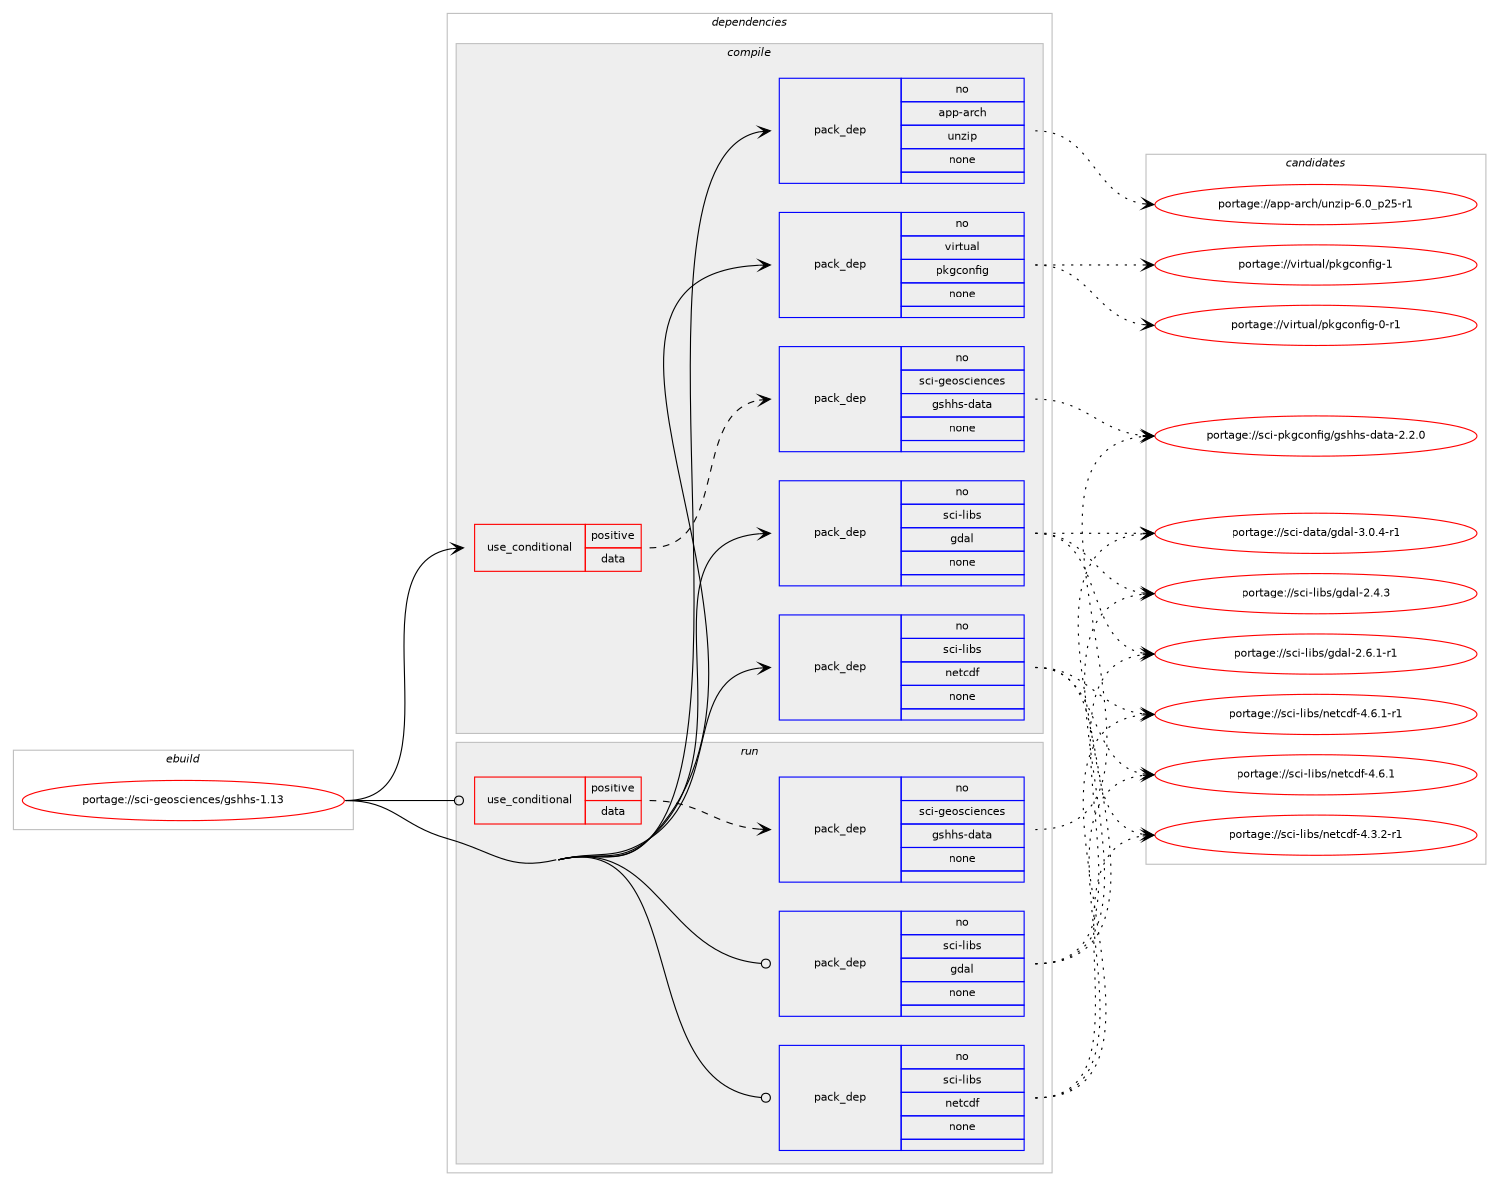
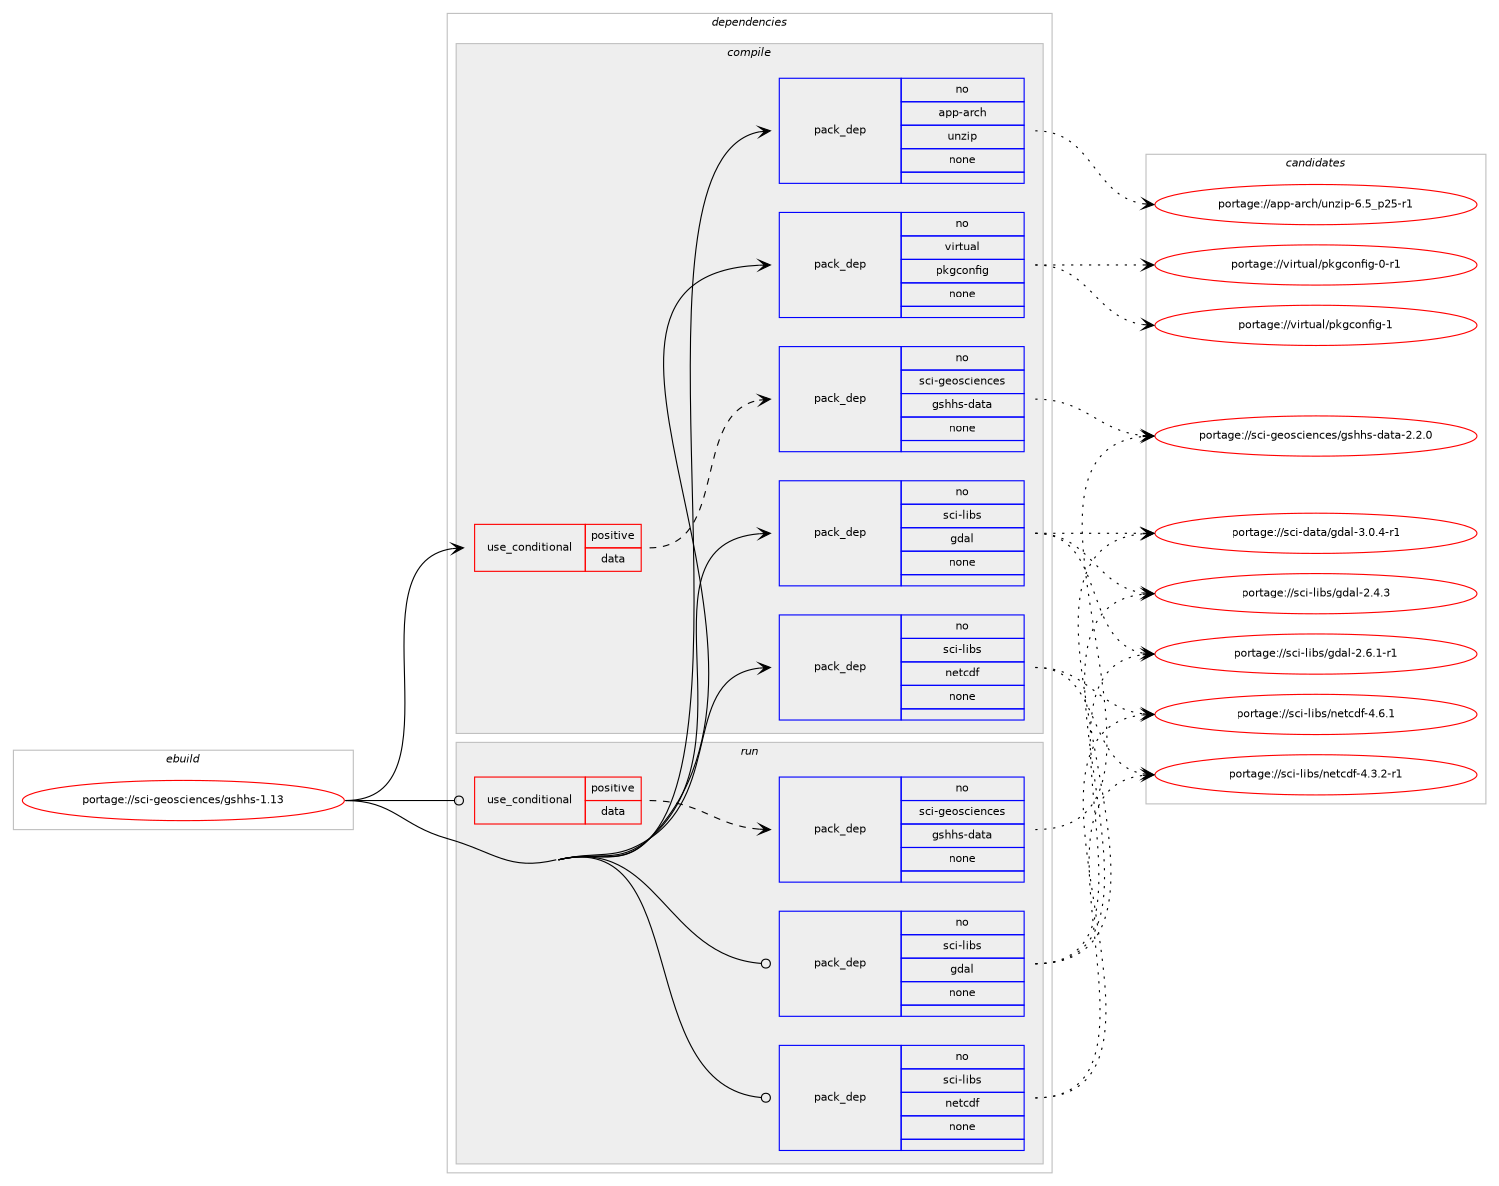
node "portage://app-arch/unzip-6.0_p25-r1": label "portage://app-arch/unzip-6.0_p25-r1" -> "portage://app-arch/unzip-6.5_p25-r1"
node "portage://sci-pkgconfig/gshhs-data-2.2.0": label "portage://sci-pkgconfig/gshhs-data-2.2.0" -> "portage://sci-geosciences/gshhs-data-2.2.0"
node "portage://sci-libs/netcdf-4.6.1-r1": removed
